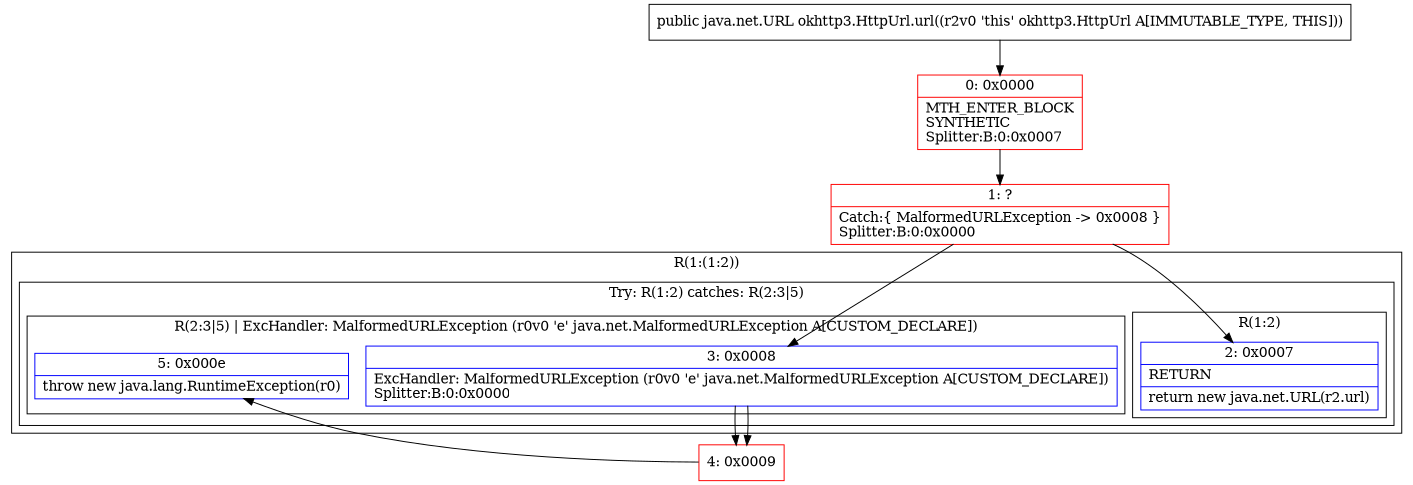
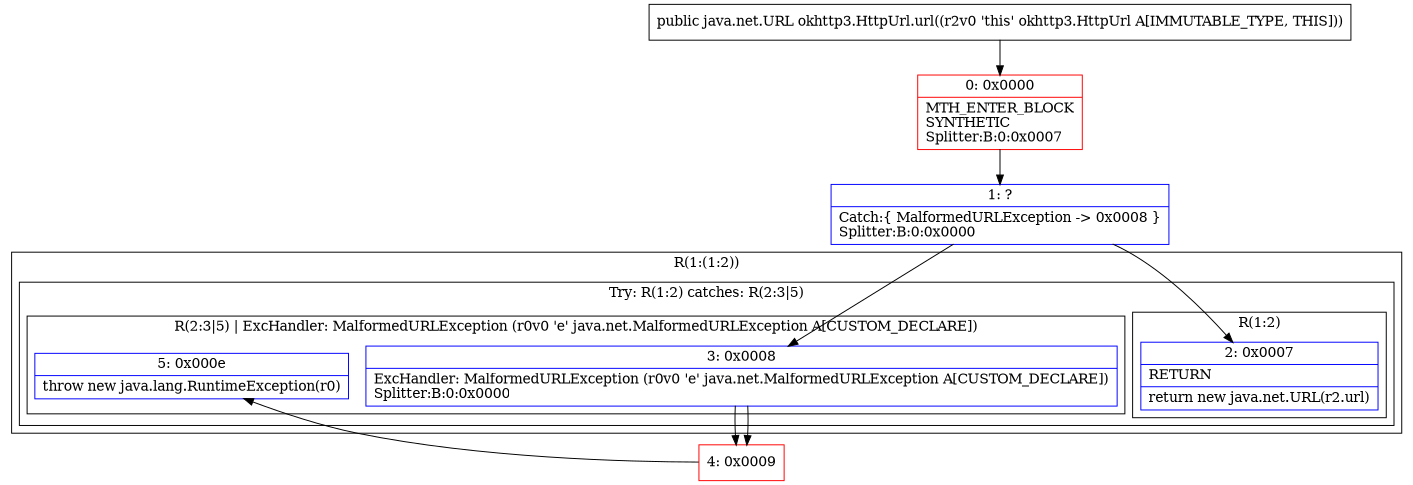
node "1: ?": color red -> blue
